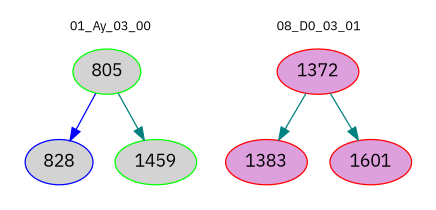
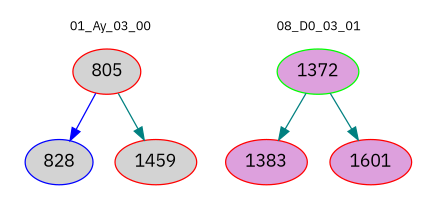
node "805": color green -> red
node "1372": color red -> green
node "1459": color green -> red
